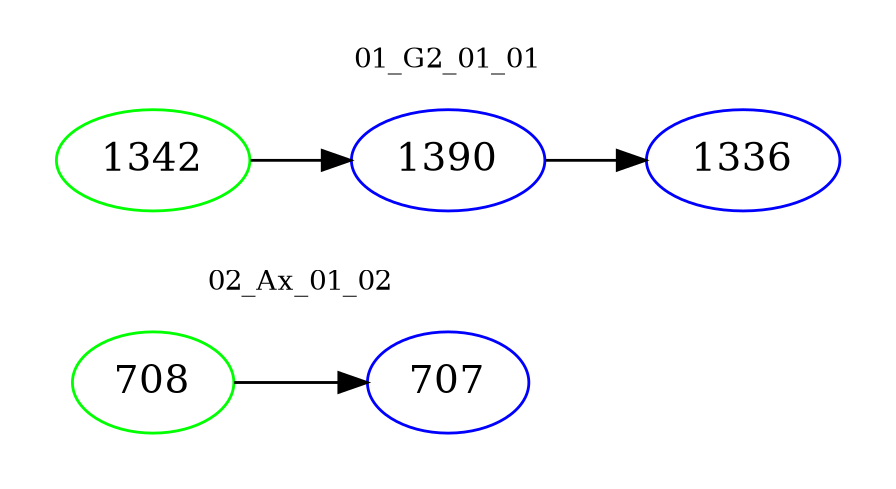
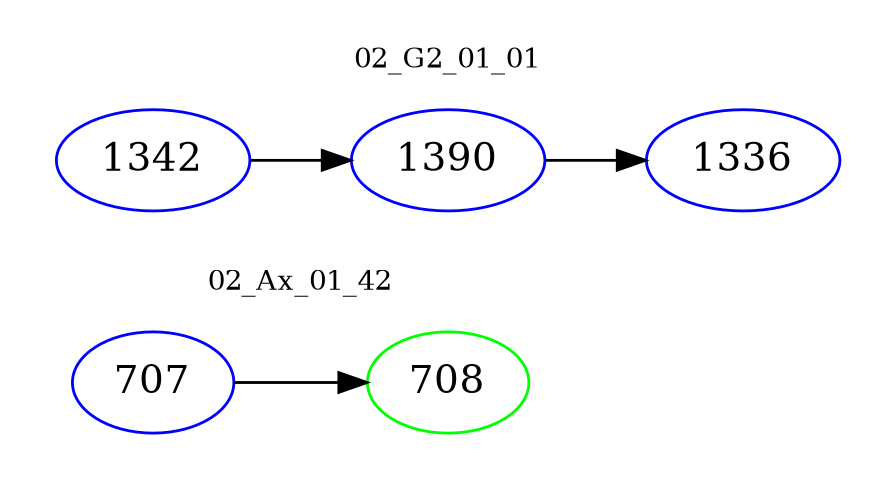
cluster "01_G2_01_01": label "01_G2_01_01" -> "02_G2_01_01"
node "1342": color green -> blue
cluster "02_Ax_01_02": label "02_Ax_01_02" -> "02_Ax_01_42"
edge "708" -> "707": reversed
